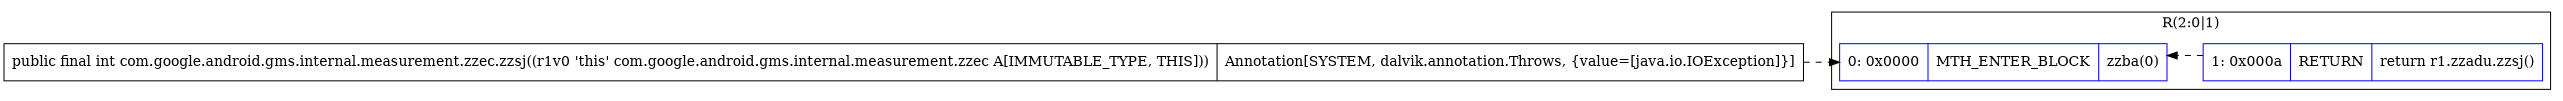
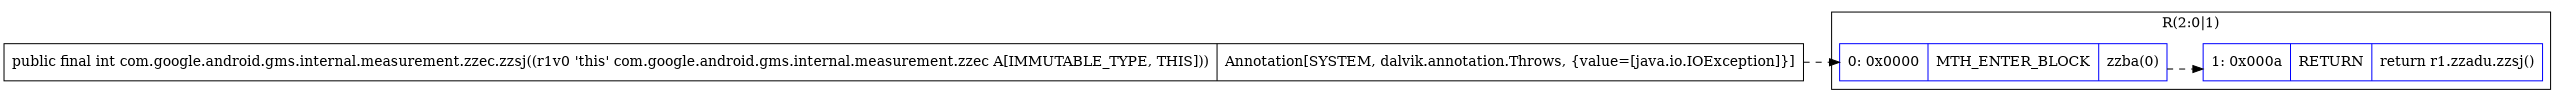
edge "1: 0x000a" -> "0: 0x0000": reversed
